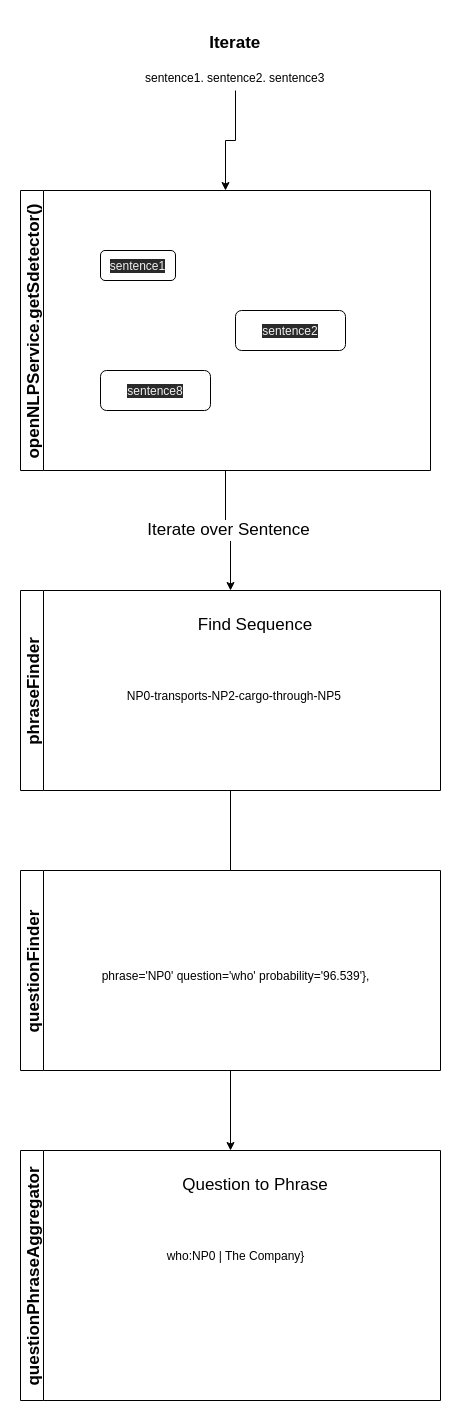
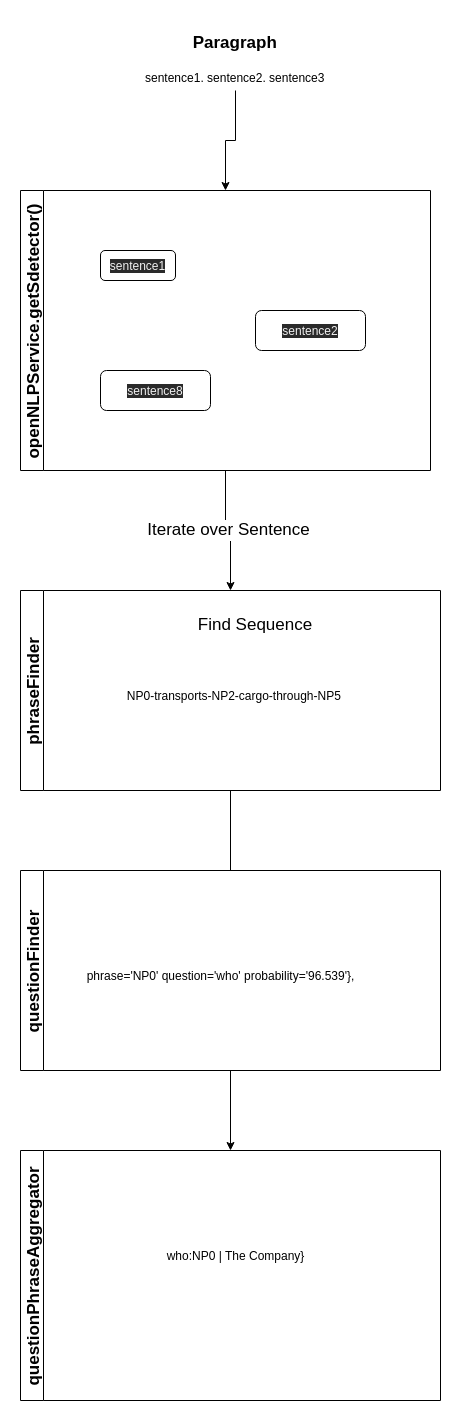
node "Iteratesentence1. sentence2. sentence3": label "Iteratesentence1. sentence2. sentence3" -> "Paragraphsentence1. sentence2. sentence3"
node "sentence2": moved (291, 331) -> (311, 331)
node "phrase='NP0' question='who' probability='96.539'},": moved (236, 976) -> (221, 976)
node "Question to Phrase": removed
